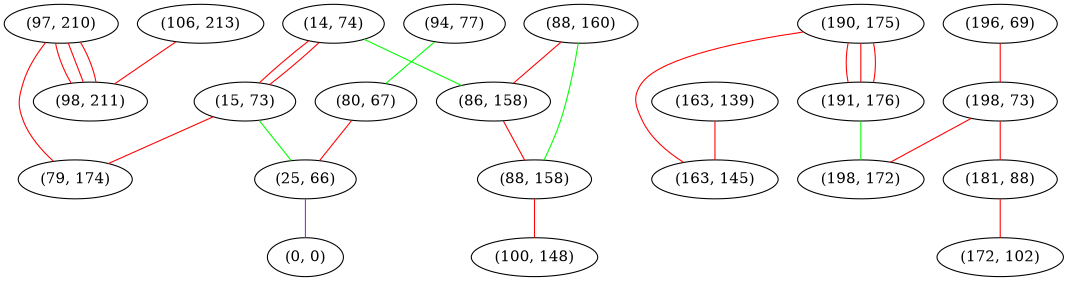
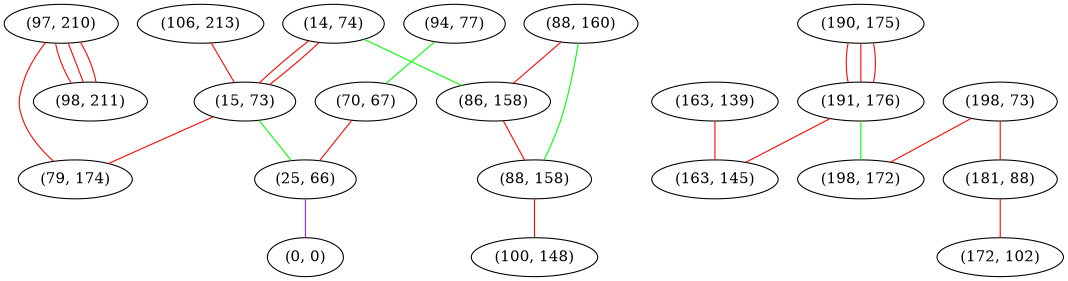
node "(196, 69)": removed
edge "(106, 213)" -- "(98, 211)": now "(106, 213)" -- "(15, 73)"
edge "(190, 175)" -- "(163, 145)": now "(191, 176)" -- "(163, 145)"
node "(80, 67)": label "(80, 67)" -> "(70, 67)"
